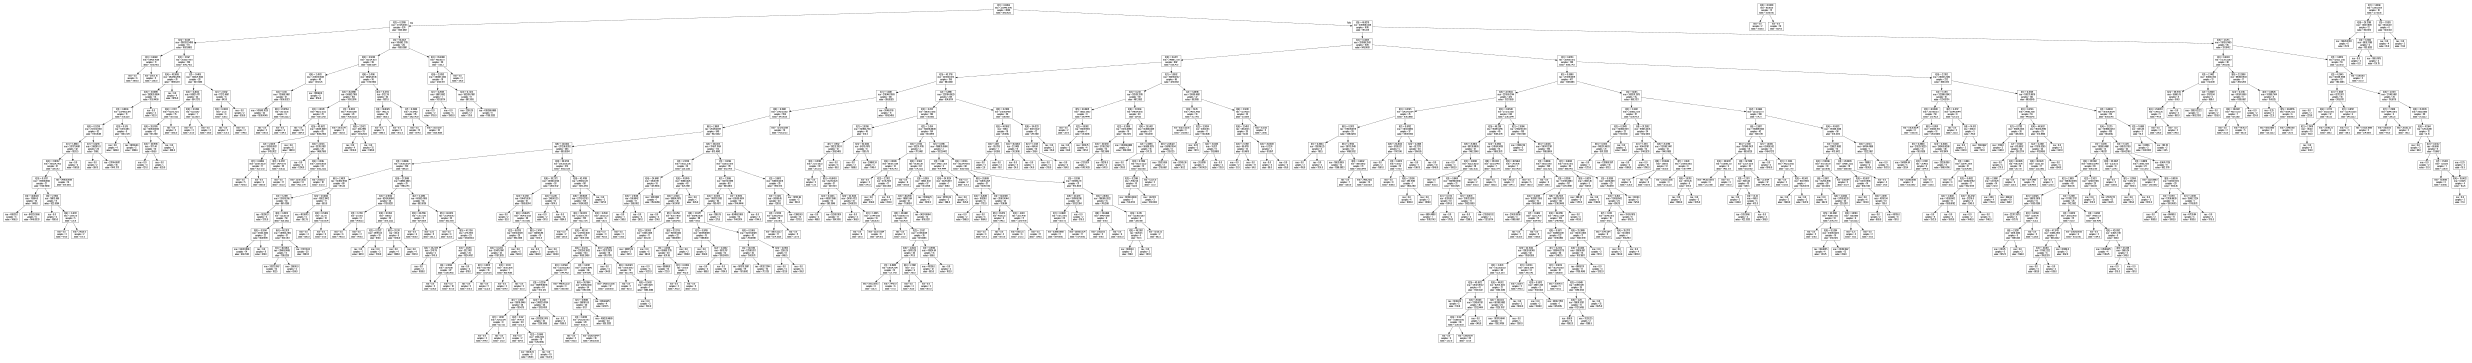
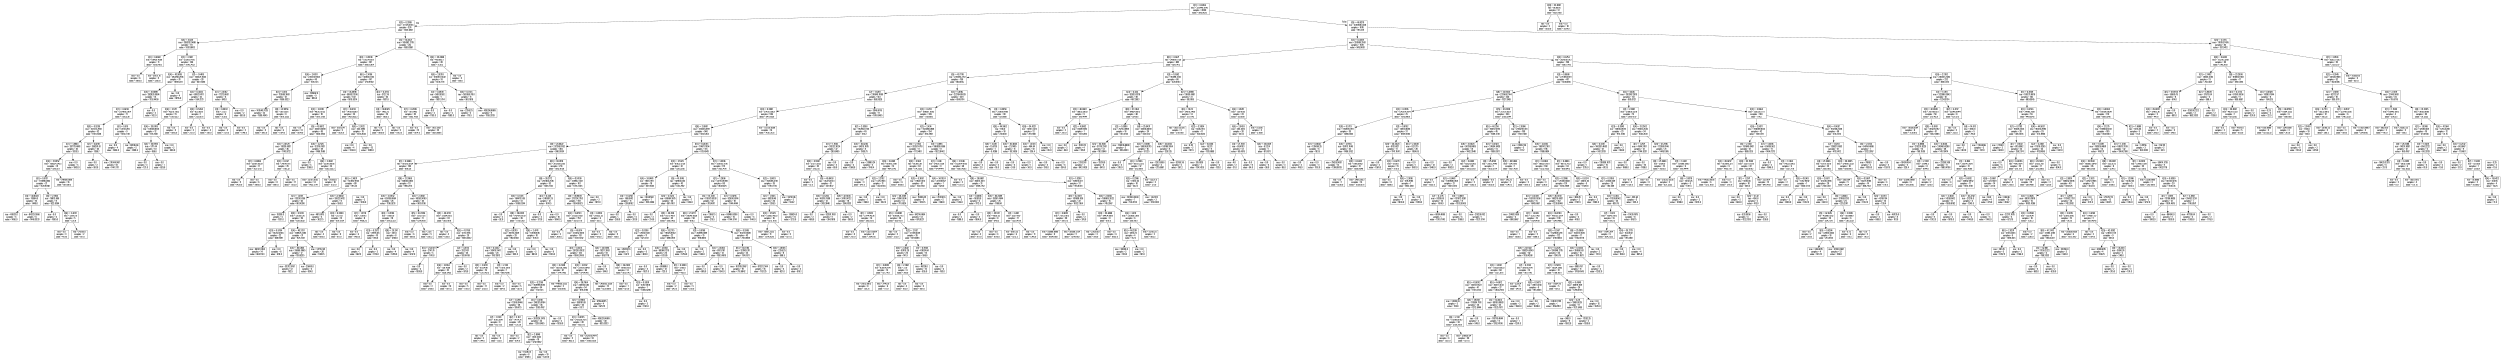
edge "mse = 0.0 samples = 2 value = 229.0" -> "X[2] <= 2.3418 mse = 1764.0 samples = 10 value = 145.0": reversed
edge "X[8] <= 31.2205 mse = 9665.8889 samples = 30 value = 91.3333" -> "X[1] <= 1.0368 mse = 12082.608 samples = 18 value = 127.0556": added
node "mse = 0.0 samples = 2 value = 867.0": label "mse = 0.0 samples = 2 value = 867.0" -> "mse = 0.0 mse = 2 value = 867.0"
edge "mse = 0.0 samples = 8 value = 1881.0" -> "X[3] <= 0.4121 mse = 3454.6176 samples = 25 value = 1795.32": reversed
edge "X[1] <= 0.88 mse = 24831.1358 samples = 9 value = 474.4444" -> "X[4] <= 34.7024 mse = 22218.8571 samples = 7 value = 428.0": now "X[0] <= 0.504 mse = 81360.381 samples = 63 value = 774.3333" -> "X[4] <= 34.7024 mse = 22218.8571 samples = 7 value = 428.0"
node "mse = 0.0 samples = 5 value = 1693.0": label "mse = 0.0 samples = 5 value = 1693.0" -> "samples = 0.0 samples = 5 value = 1693.0"
node "mse = 0.0 samples = 3 value = 1718.0": removed
edge "X[7] <= 1.2718 mse = 31.6875 samples = 8 value = 1408.25" -> "mse = 0.0 samples = 2 value = 1418.0": reversed
